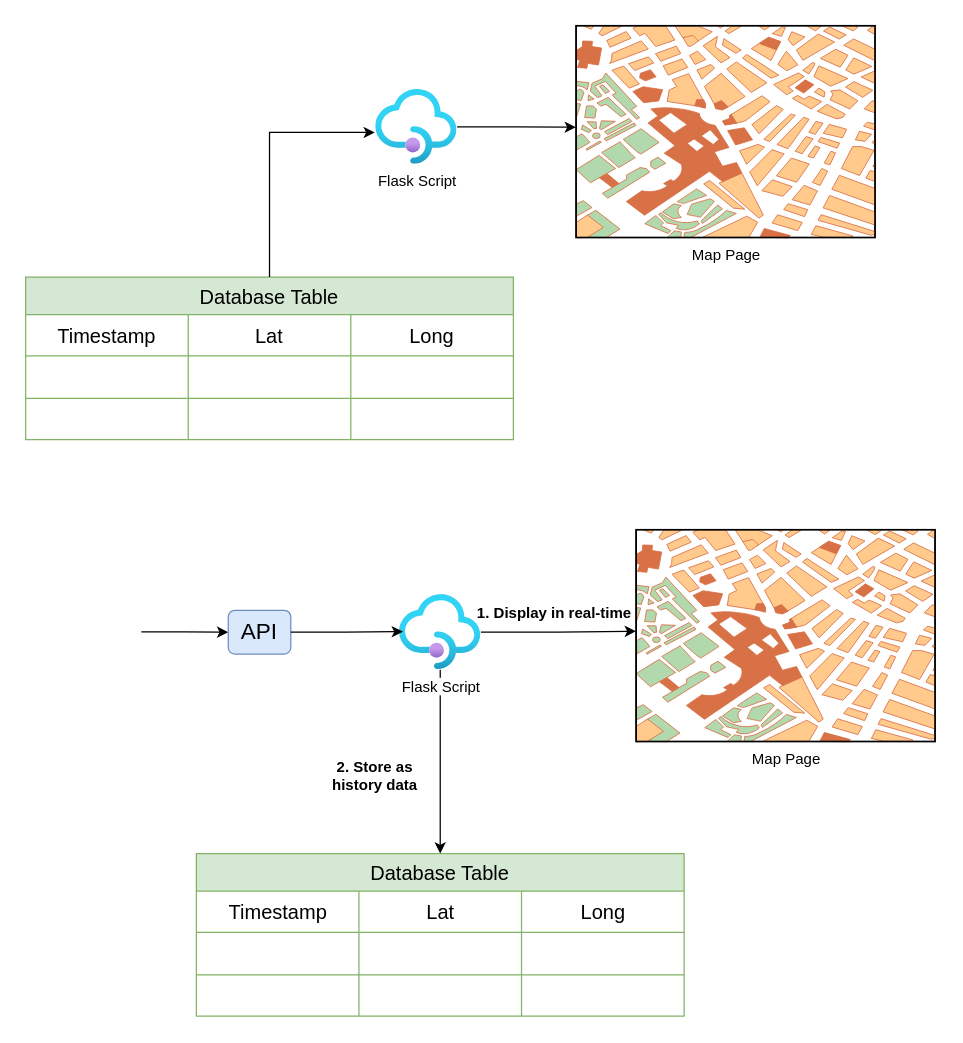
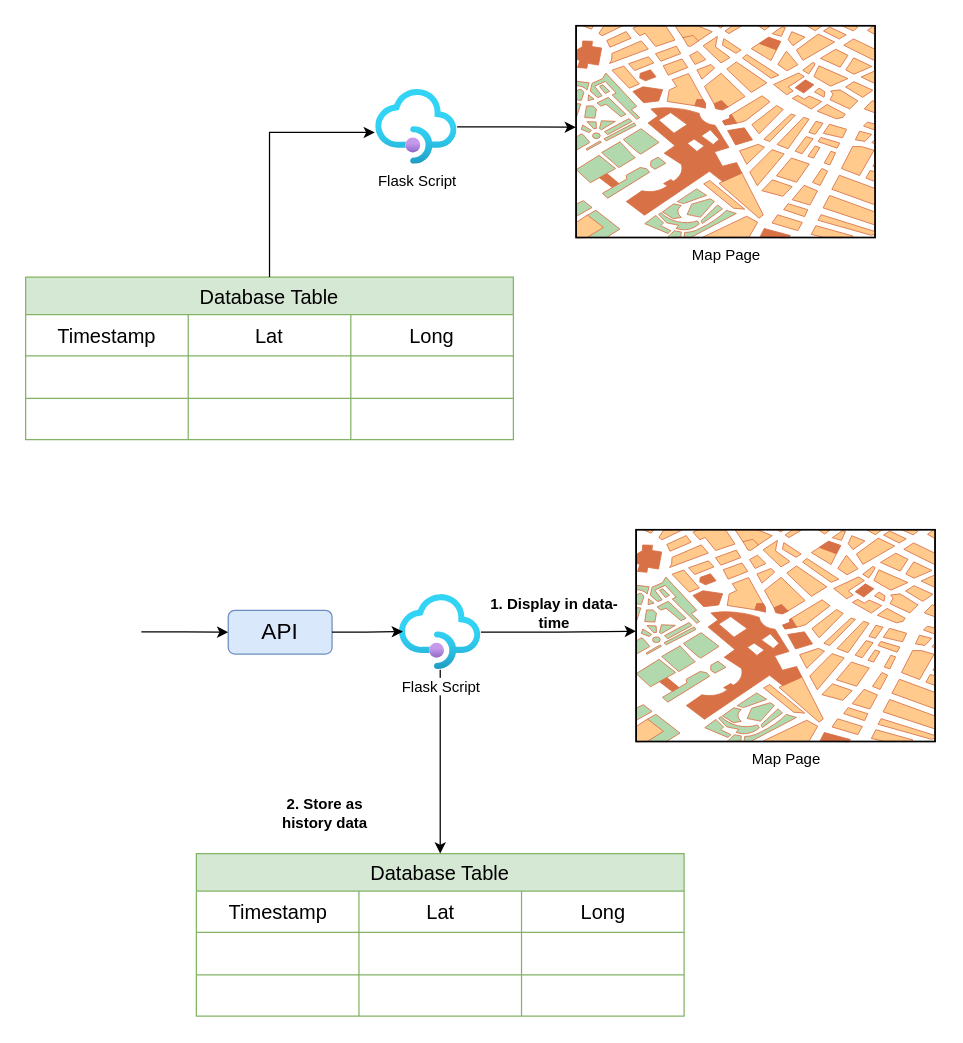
node "1. Display in real-time": label "1. Display in real-time" -> "1. Display in data-time"
node "API": size 63x44 -> 104x44
node "2. Store as history data": moved (375, 776) -> (325, 813)
